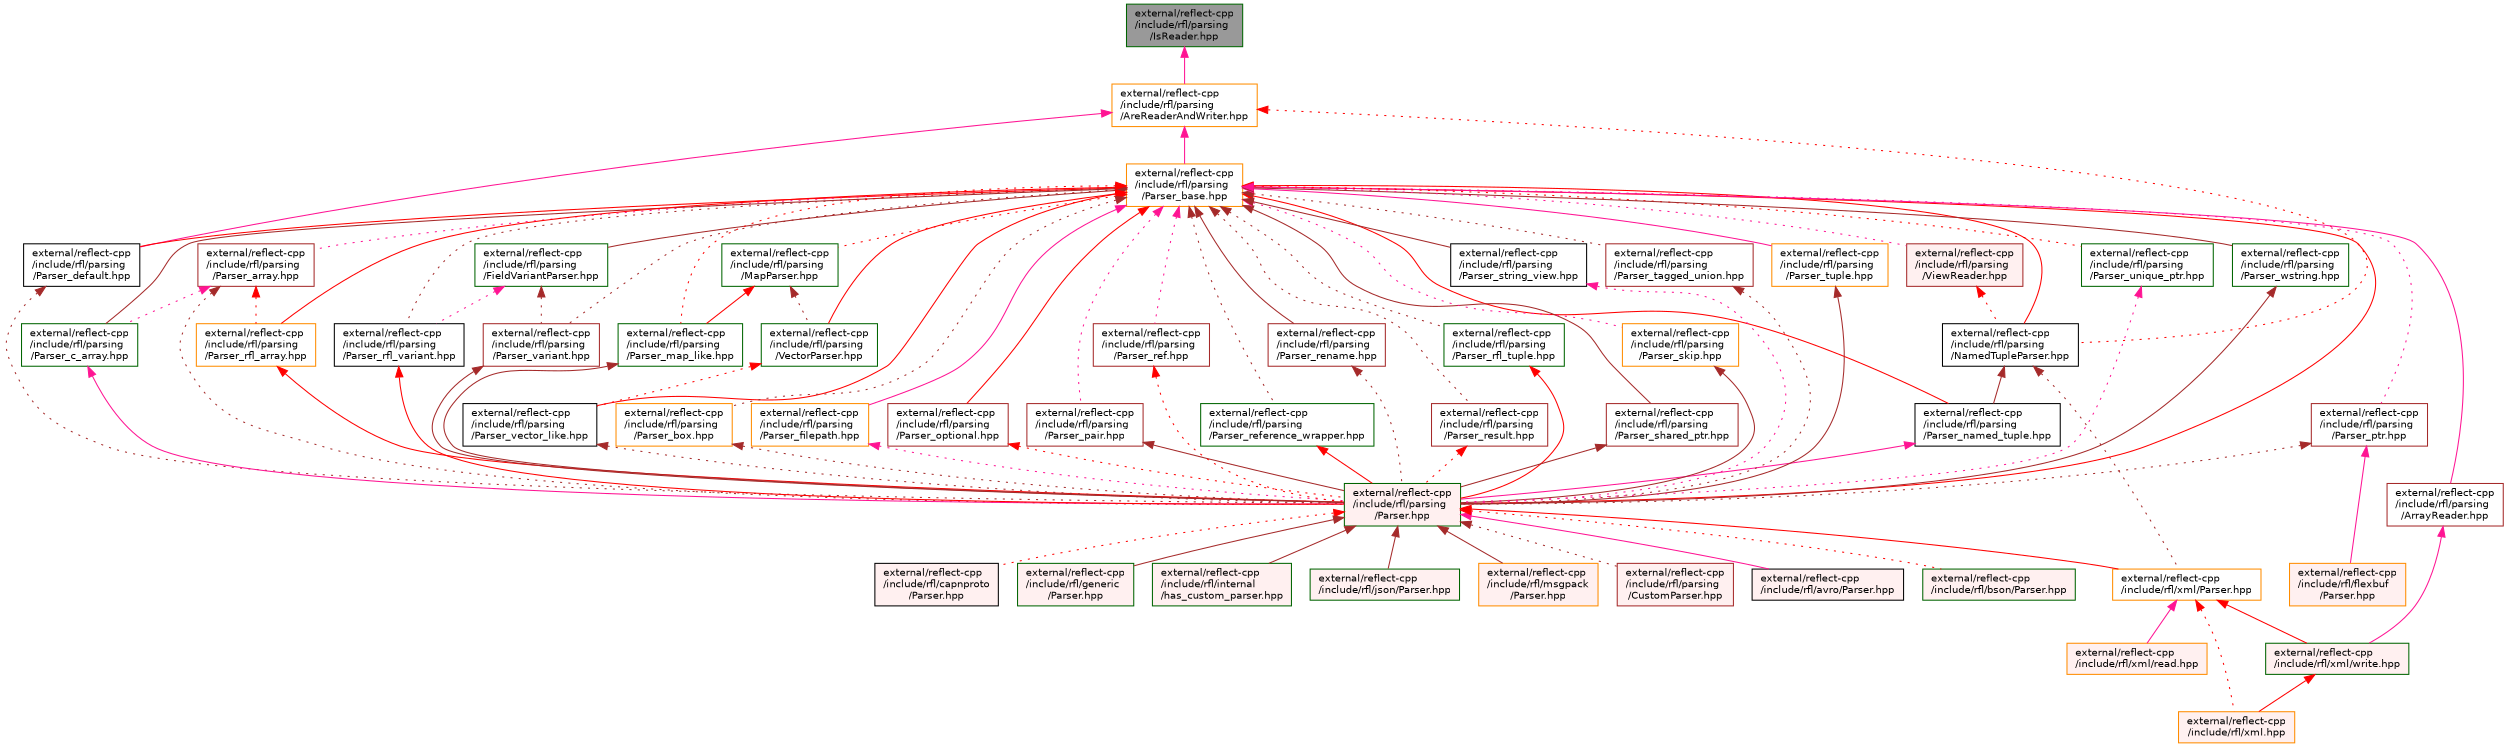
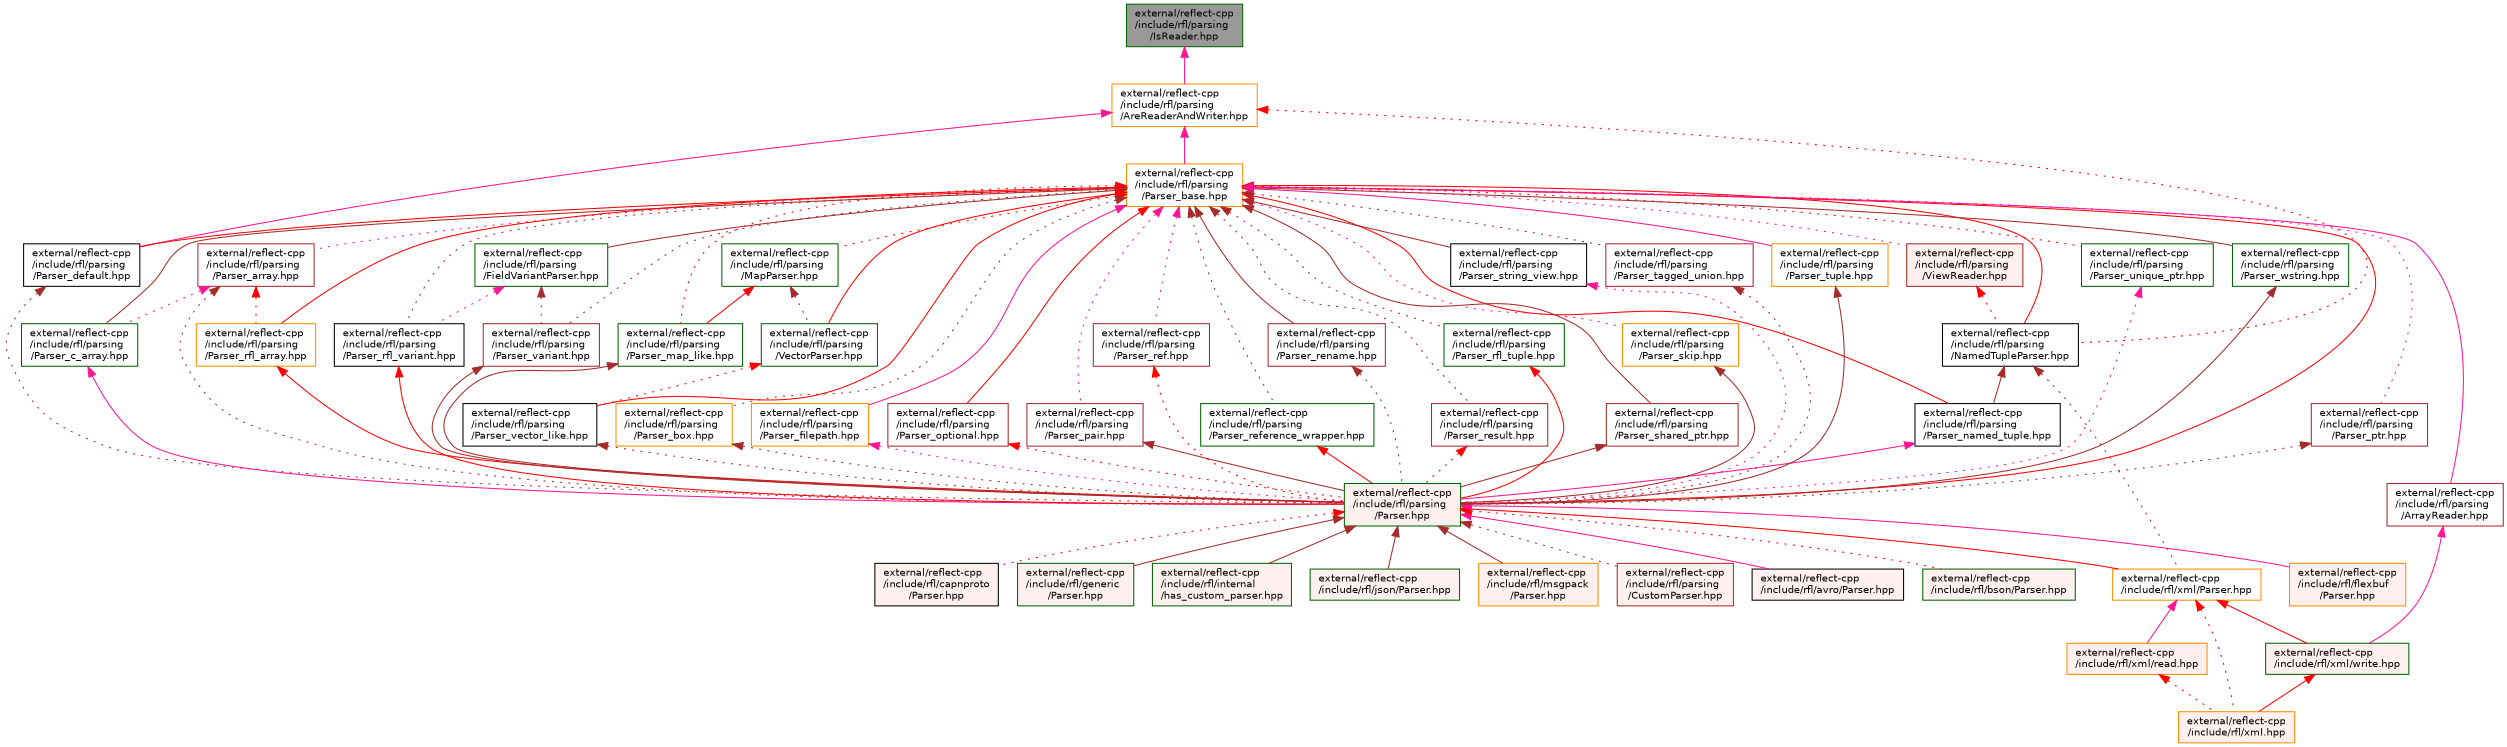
edge "external/reflect-cpp /include/rfl/flexbuf /Parser.hpp" -> "external/reflect-cpp /include/rfl/parsing /Parser_ptr.hpp": now "external/reflect-cpp /include/rfl/flexbuf /Parser.hpp" -> "external/reflect-cpp /include/rfl/parsing /Parser.hpp"
edge "external/reflect-cpp /include/rfl/xml.hpp" -> "external/reflect-cpp /include/rfl/xml/read.hpp": added
